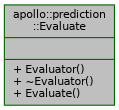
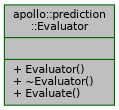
node "apollo::prediction": text "::Evaluate" -> "::Evaluator"
